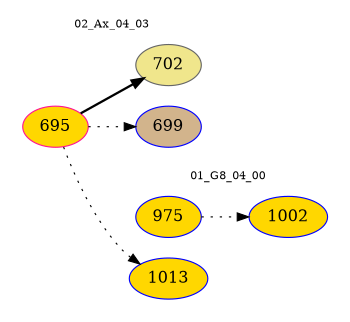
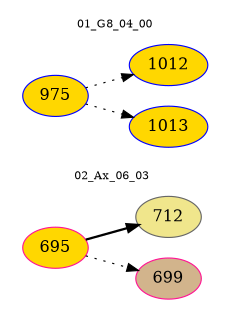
cluster "02_Ax_04_03": label "02_Ax_04_03" -> "02_Ax_06_03"
node "702": label "702" -> "712"
node "699": color blue -> deeppink
edge "695" -> "1013": now "975" -> "1013"
node "1002": label "1002" -> "1012"
